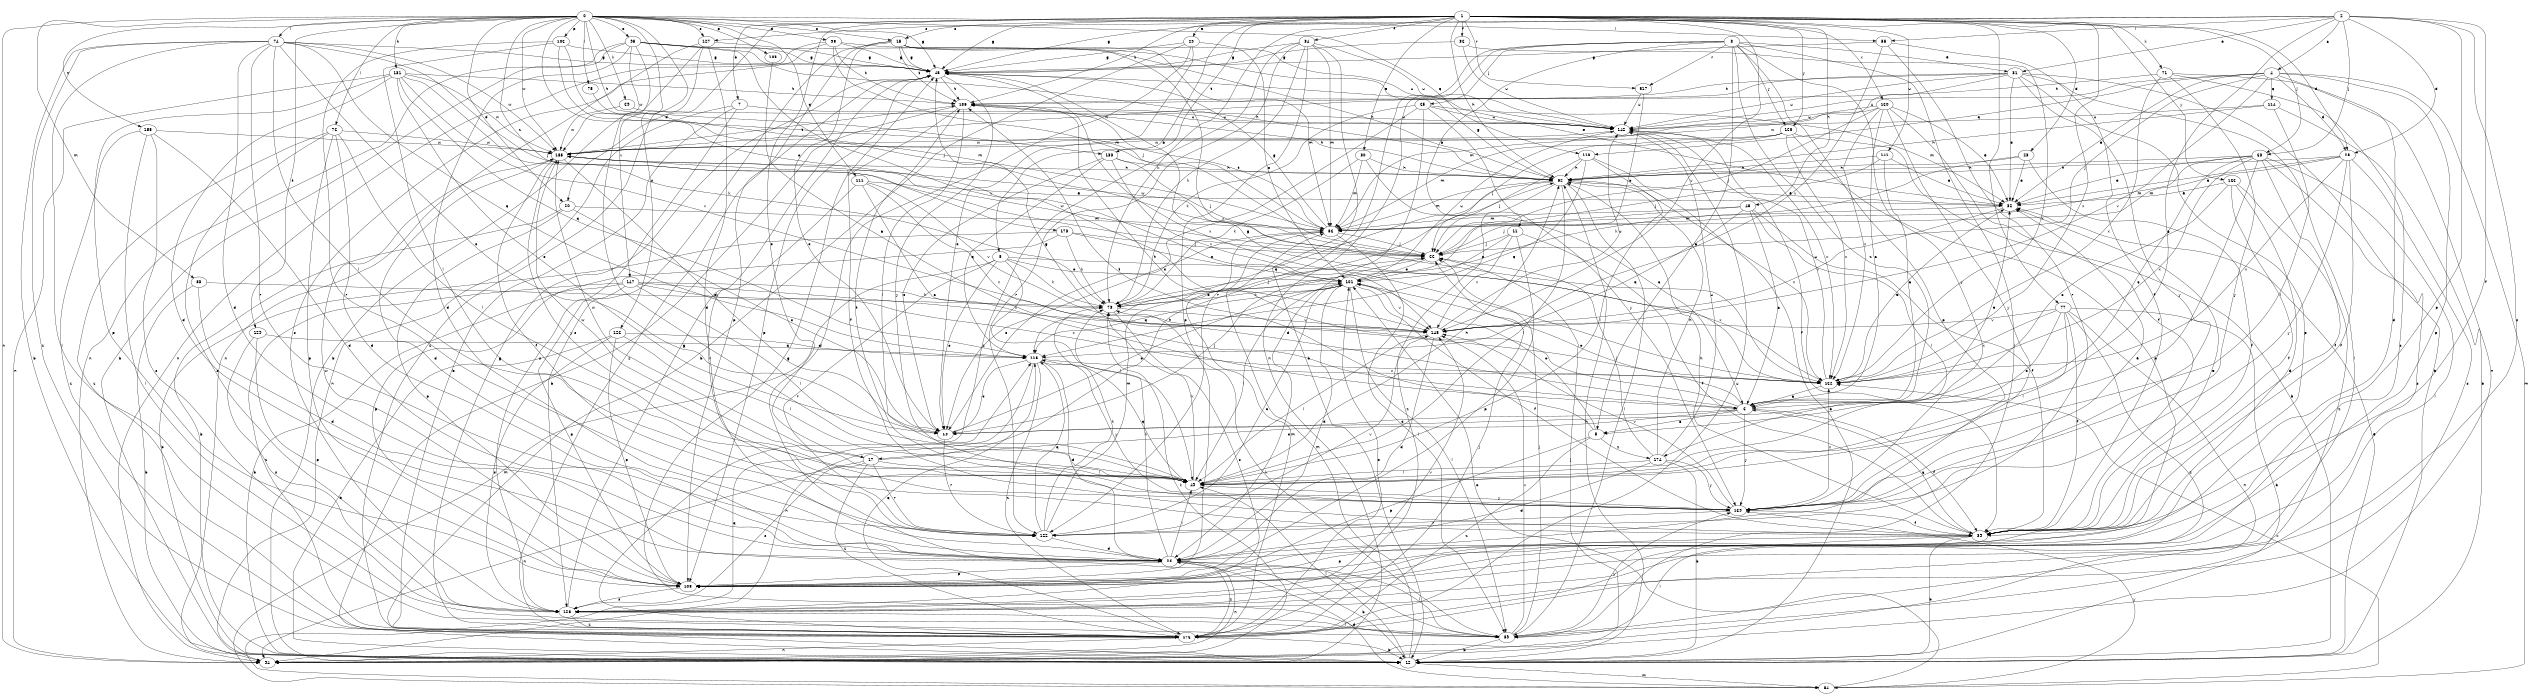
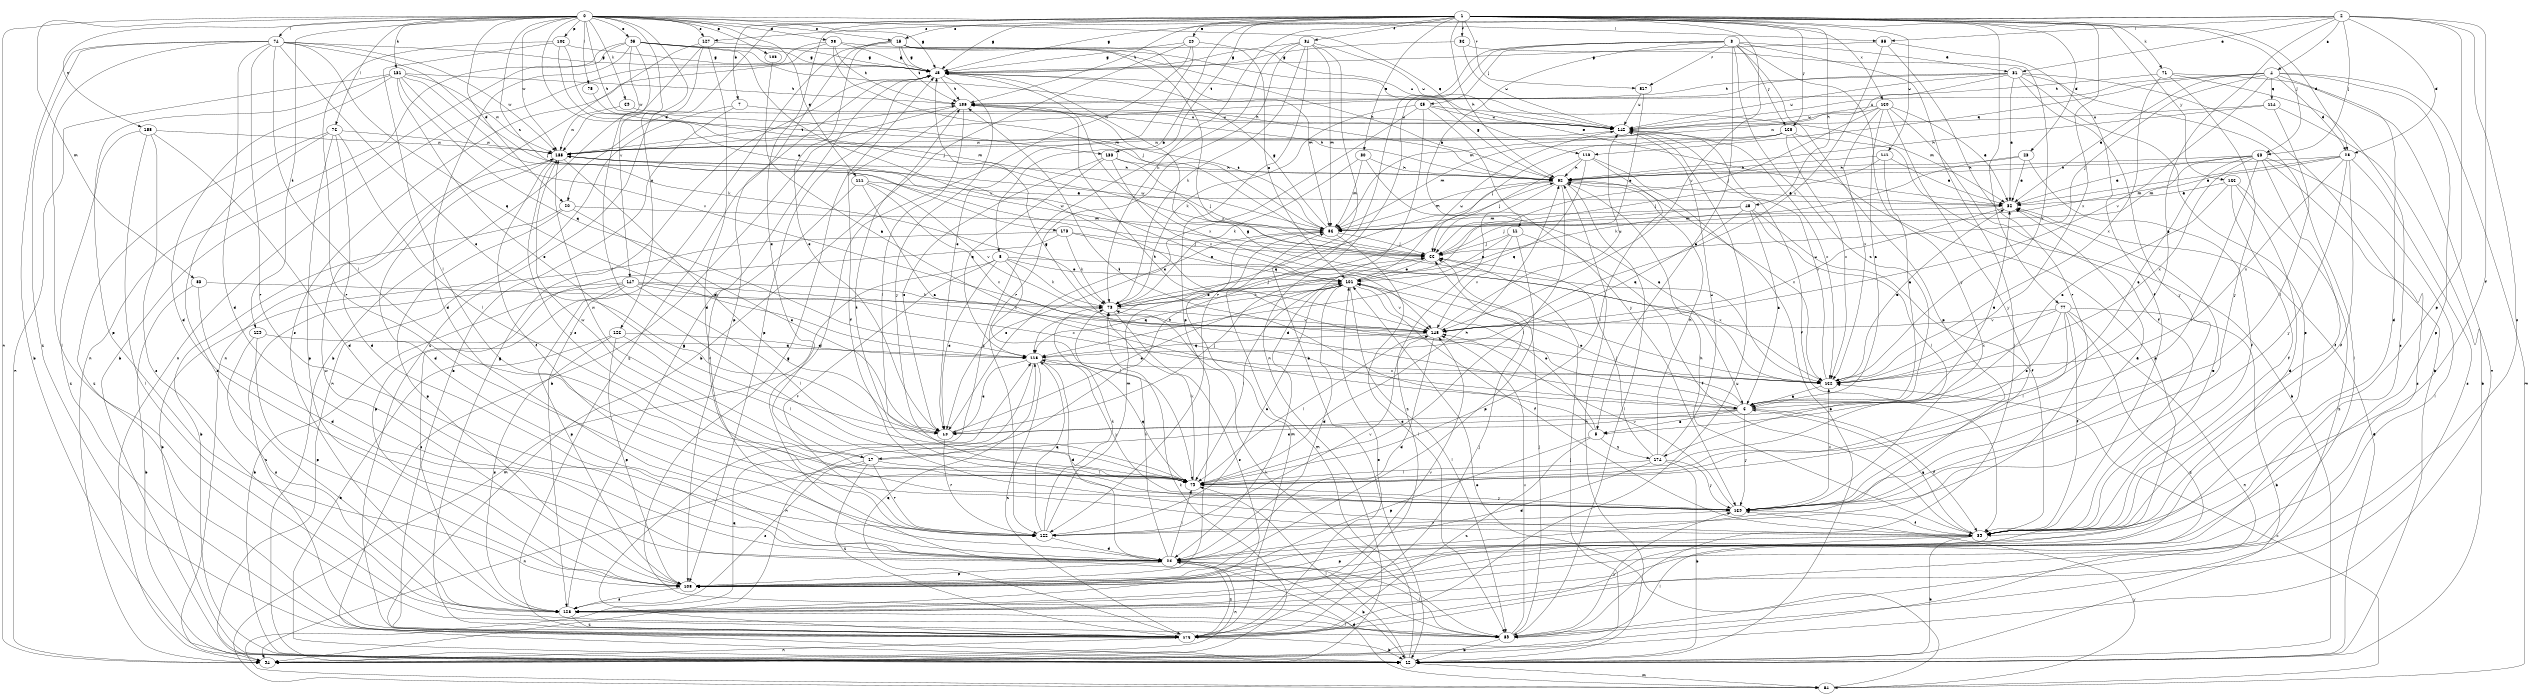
edge "7" -> "128": now "147" -> "128"
edge "148" -> "115": added, label "q"
node "49": label "49" -> "79"
